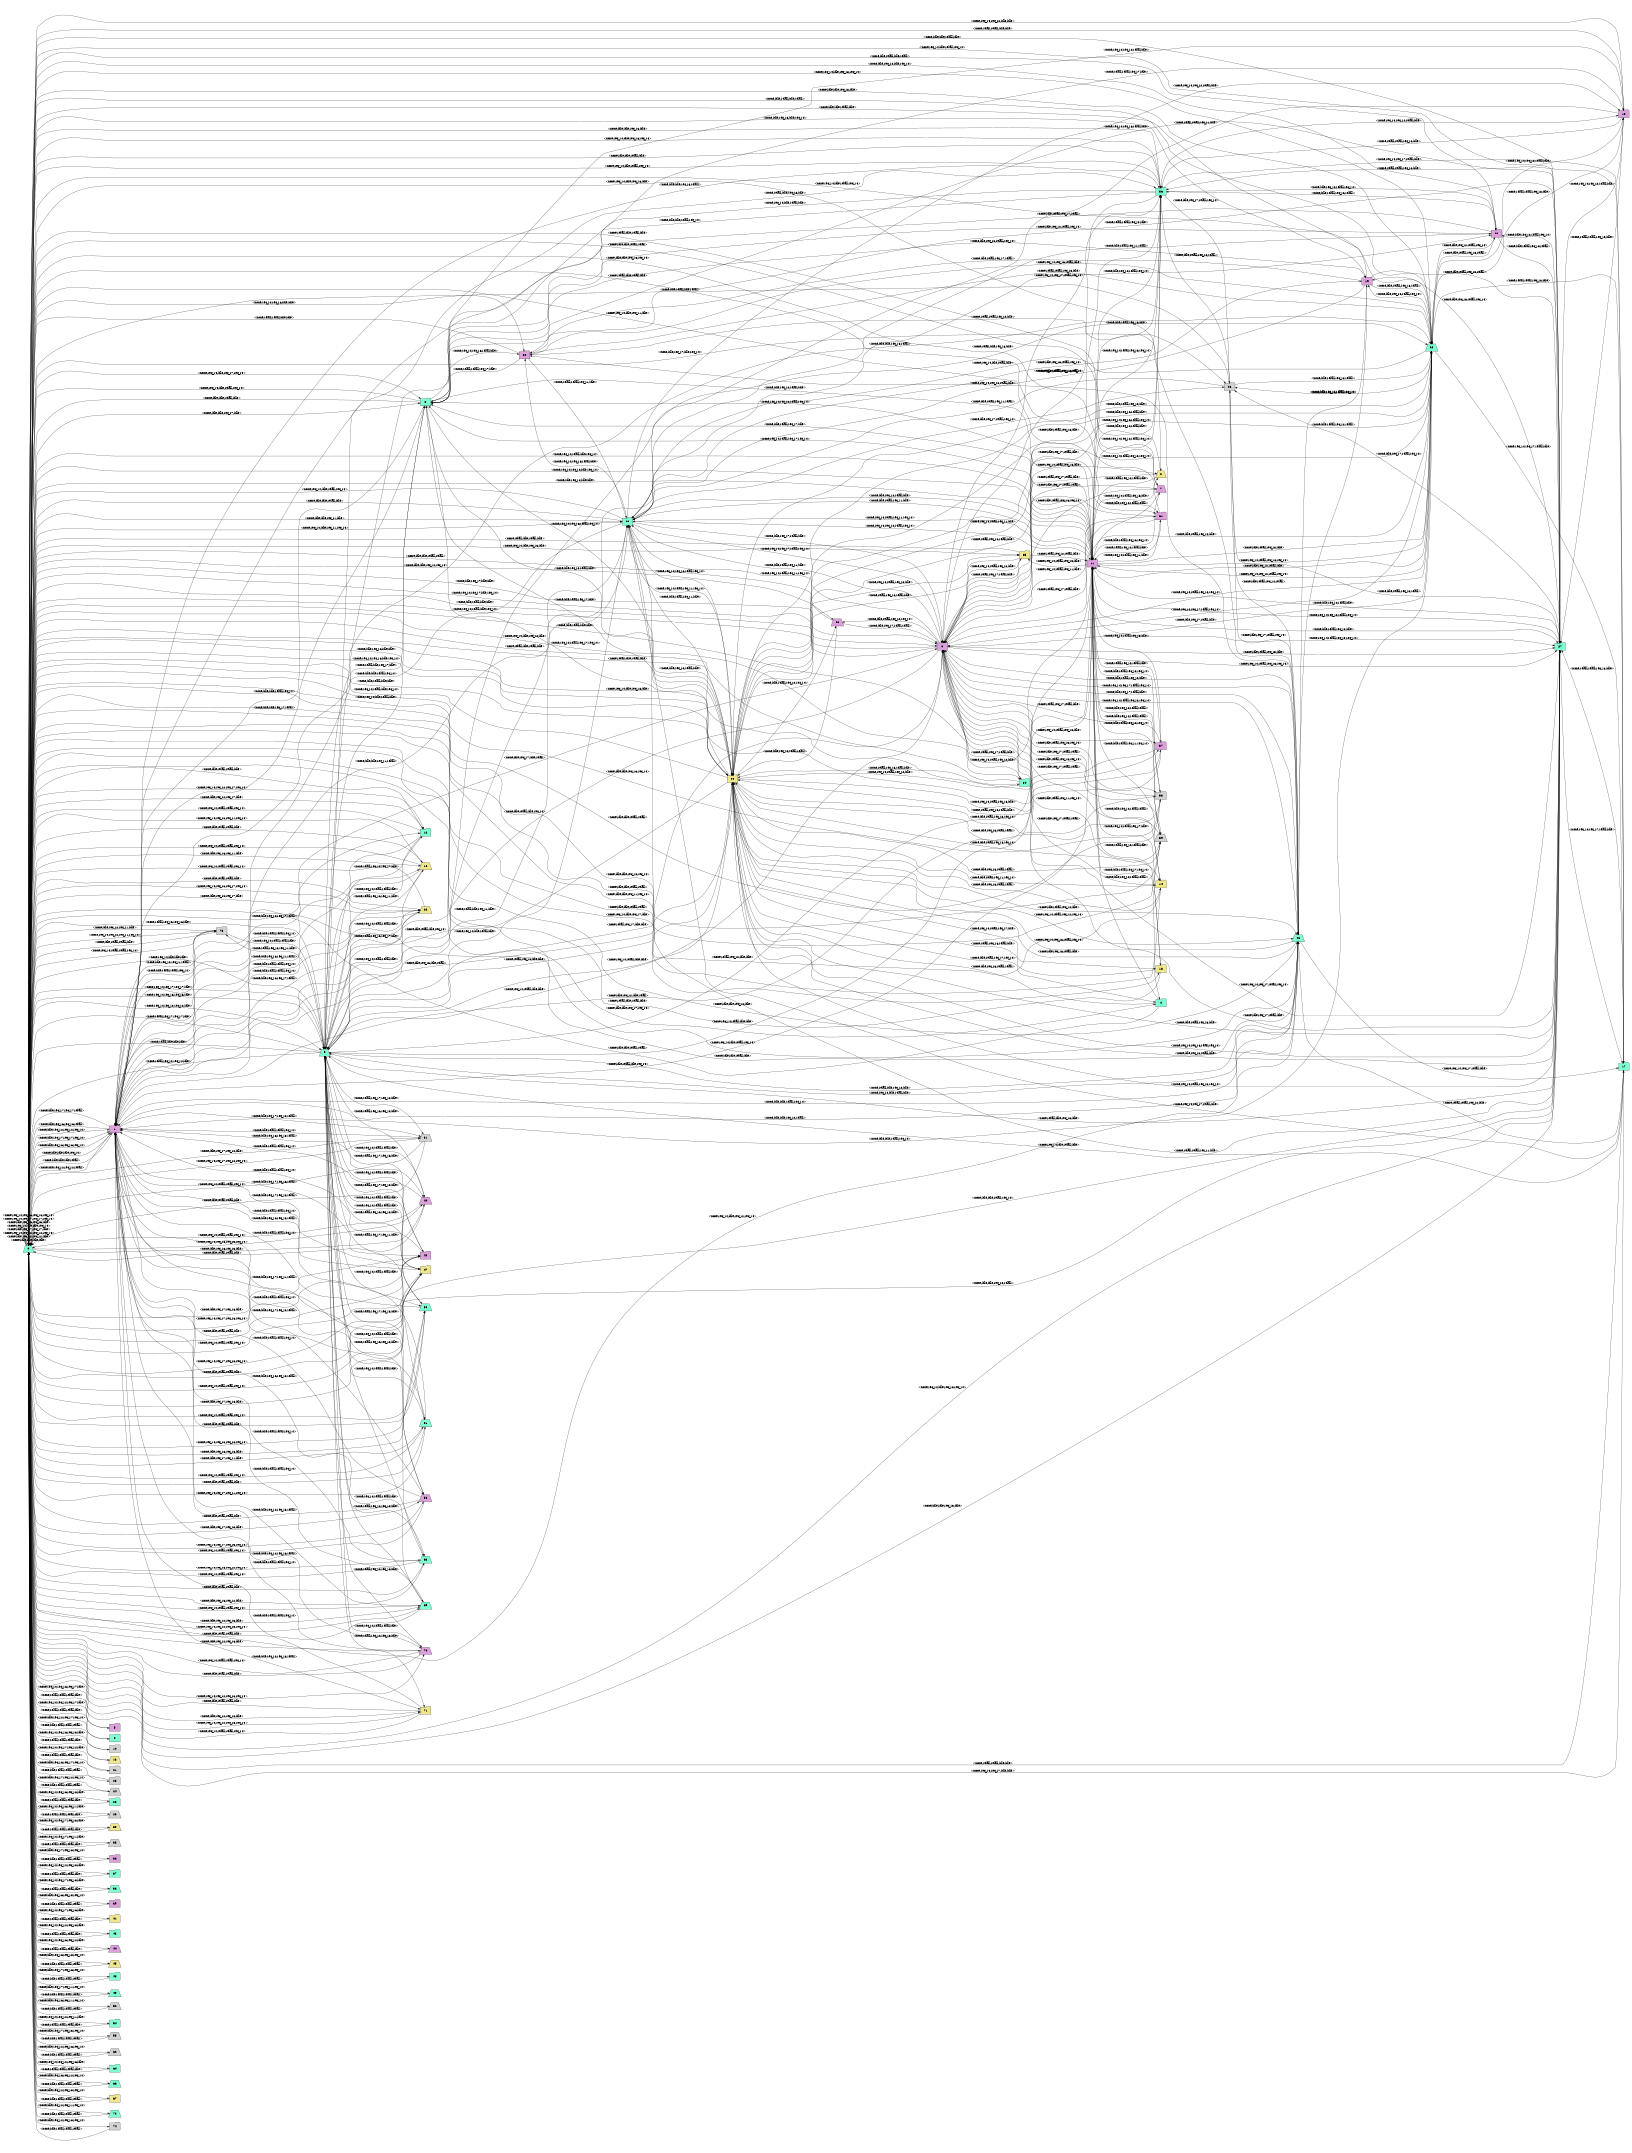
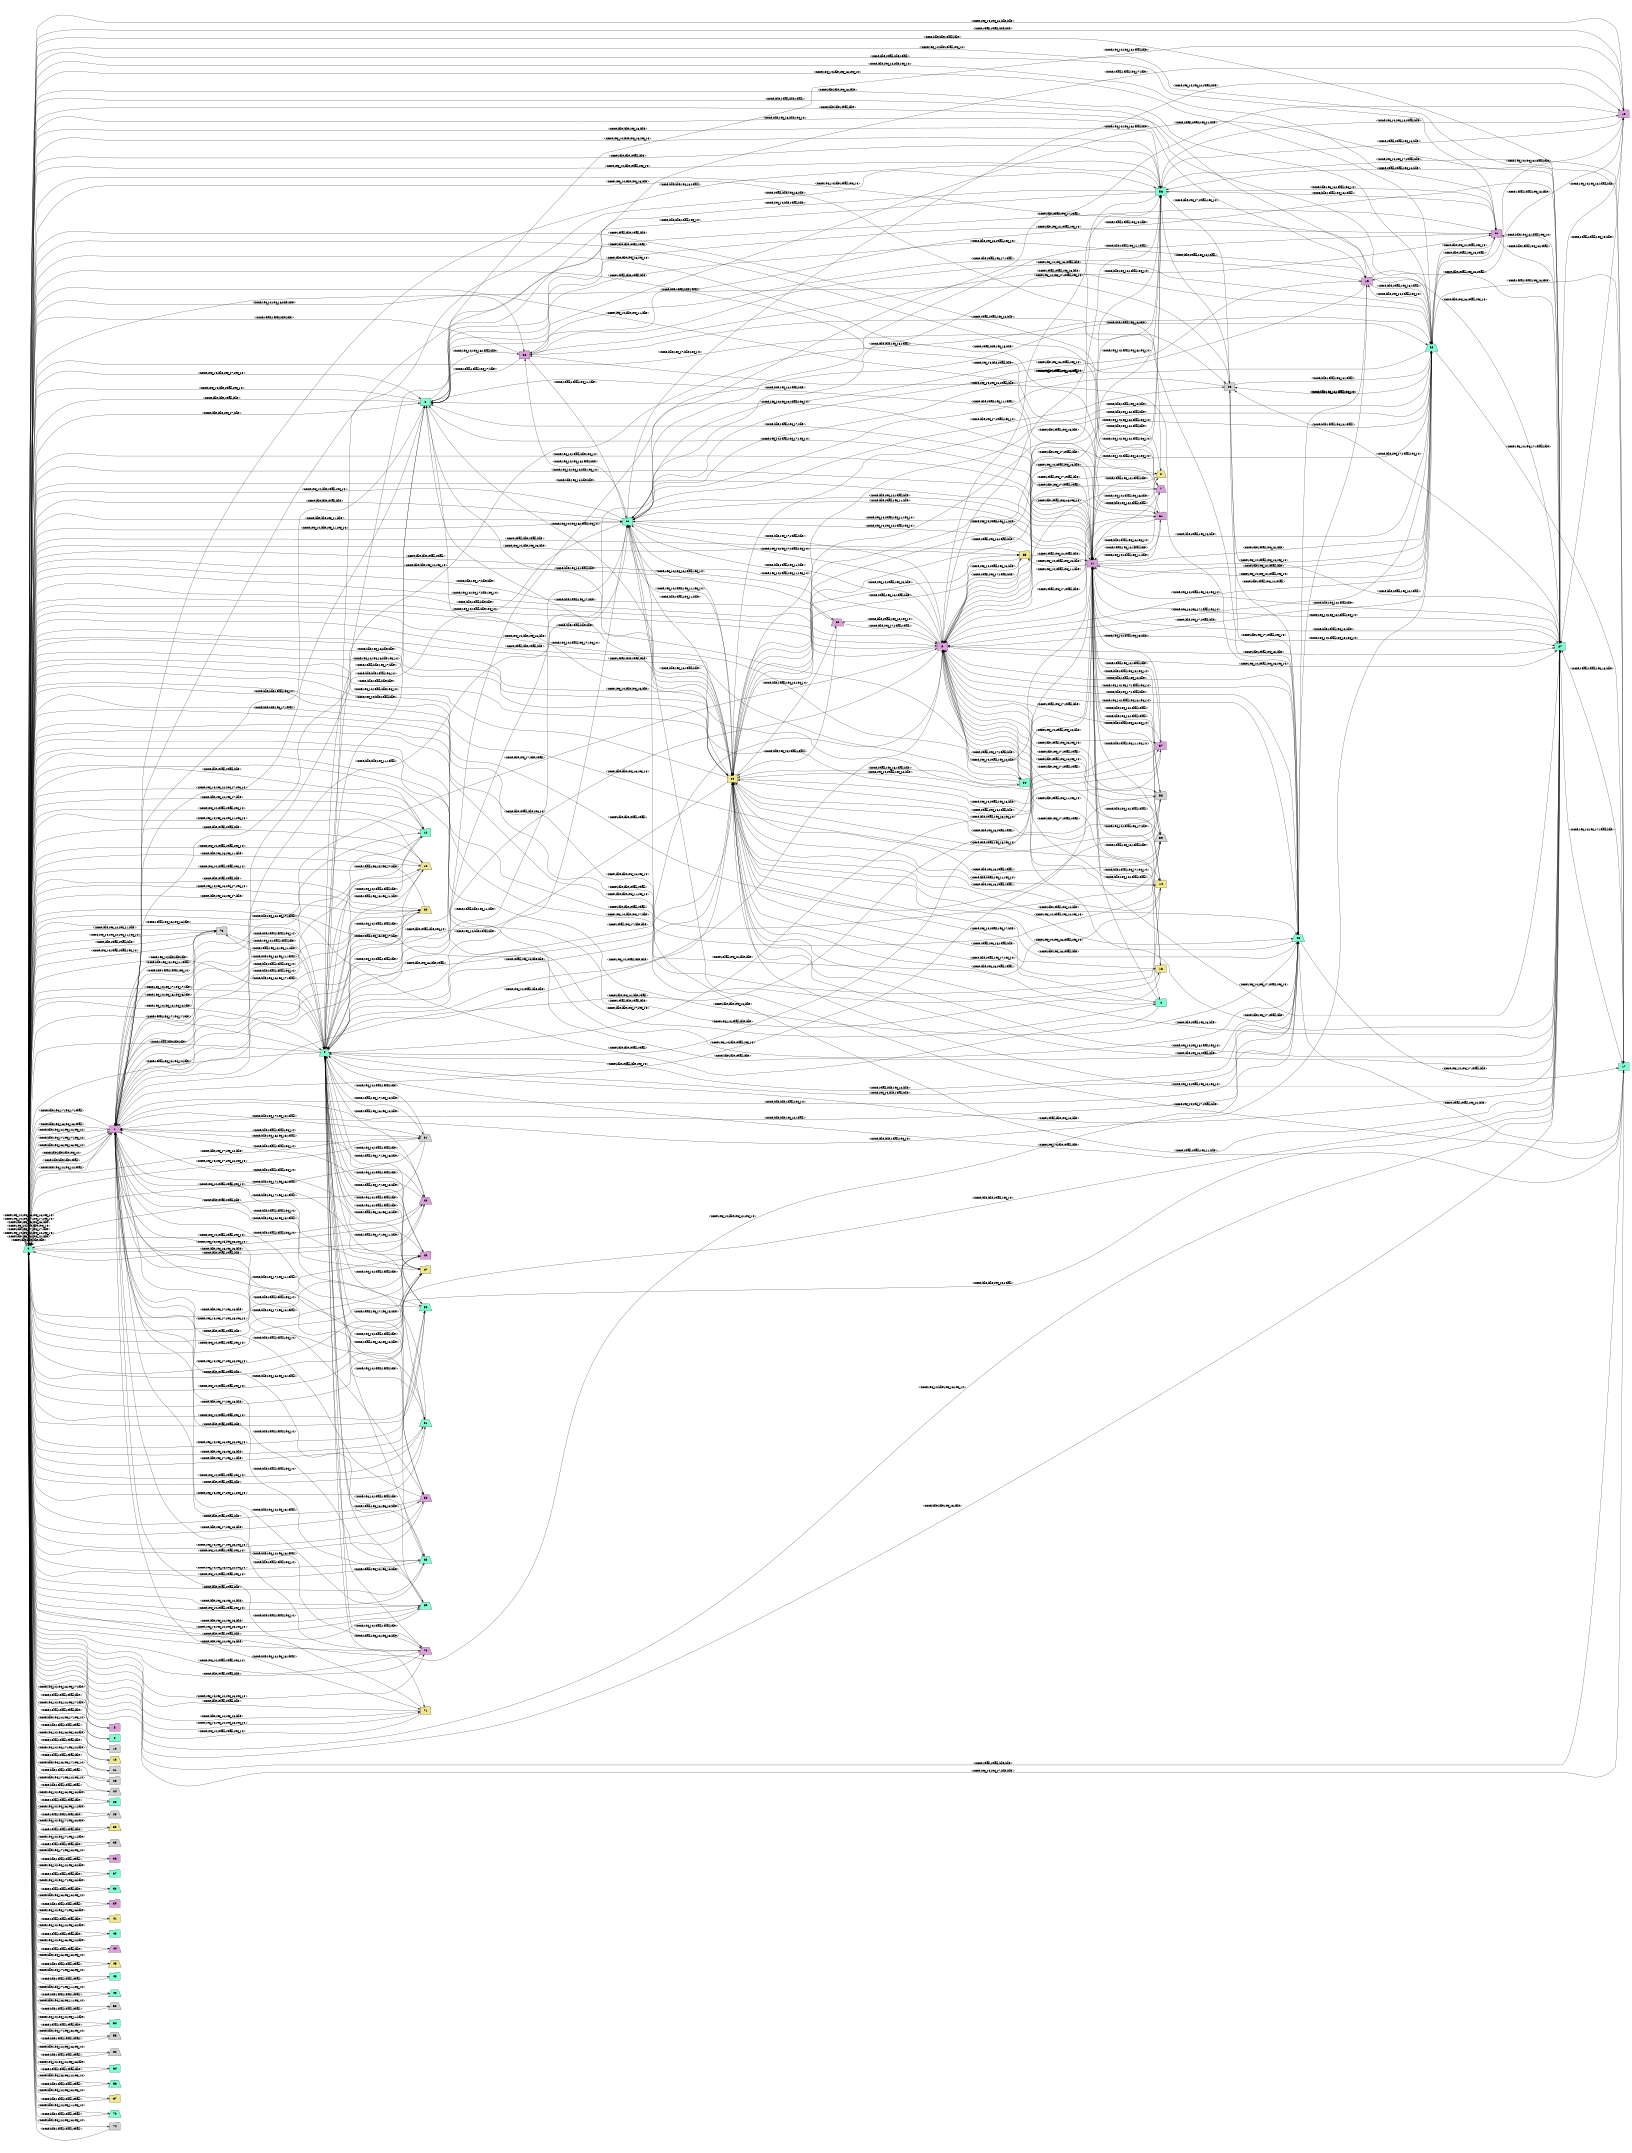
edge "31" -> "9": added, label "<none;req_r4;relall;relall;idle>"
